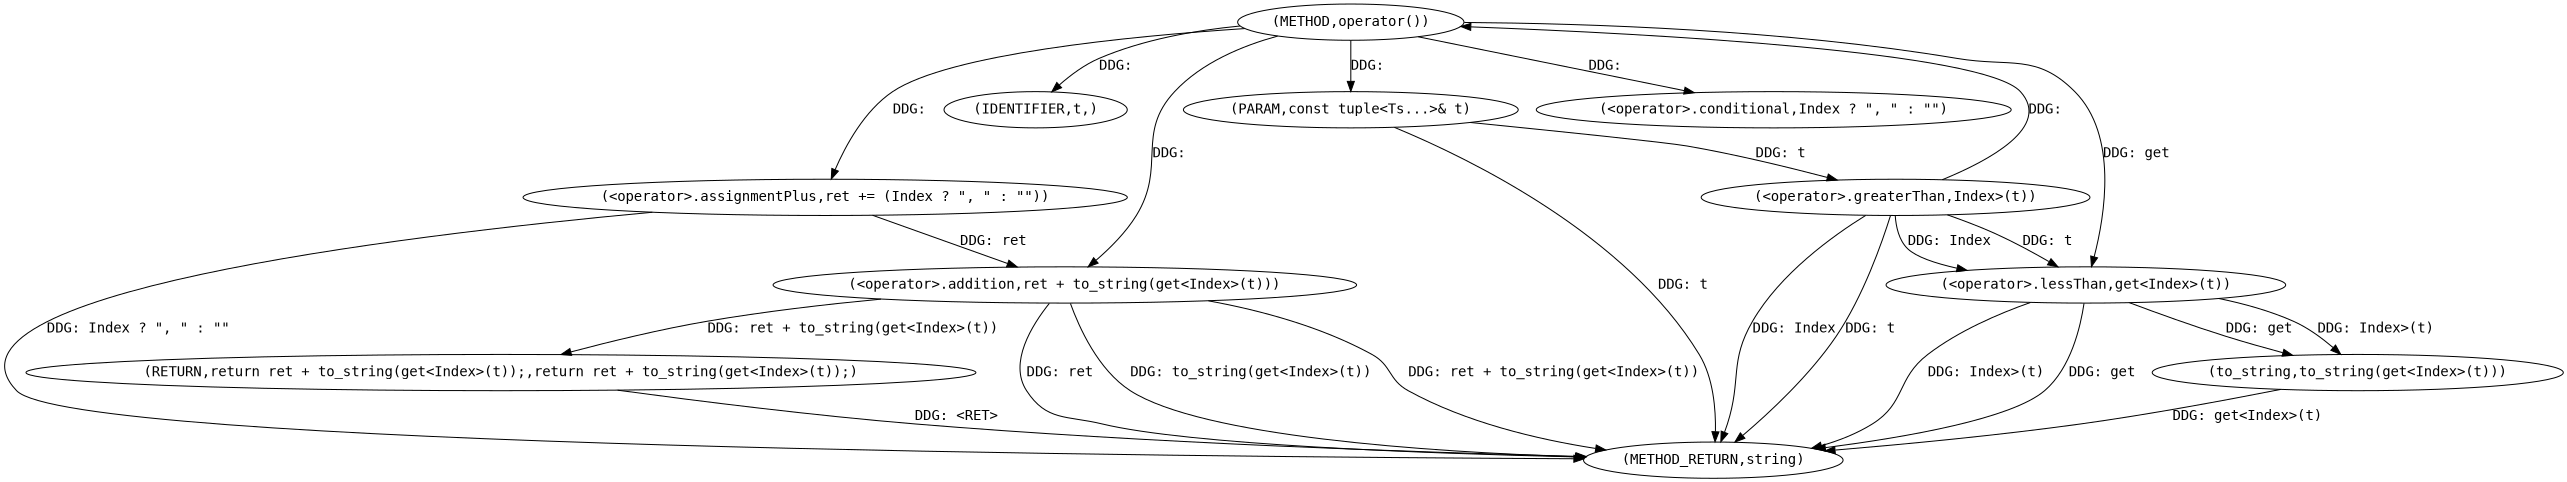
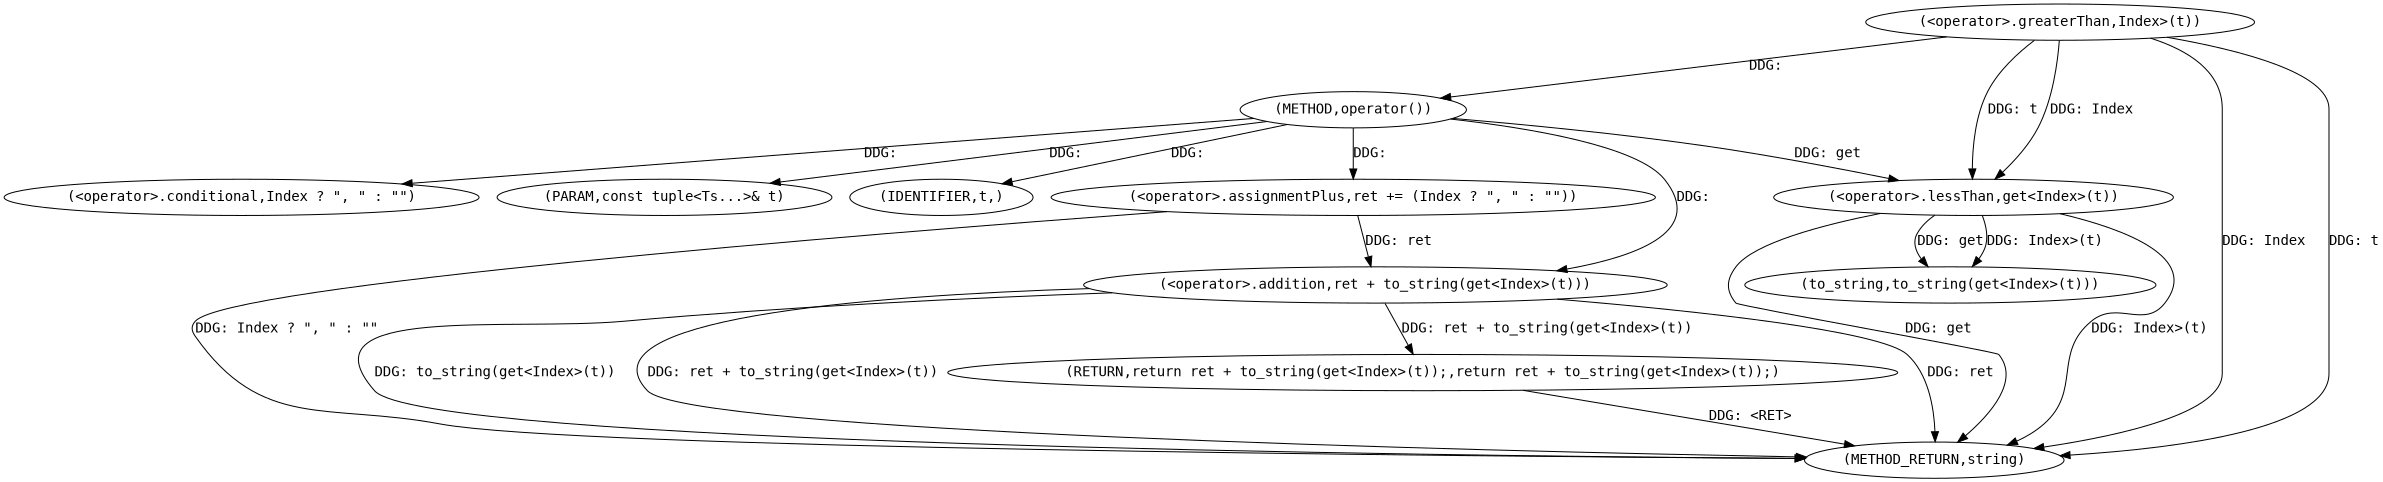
edge "(PARAM,const tuple<Ts...>& t)" -> "(<operator>.greaterThan,Index>(t))": removed, label "DDG: t"
edge "(PARAM,const tuple<Ts...>& t)" -> "(METHOD_RETURN,string)": removed, label "DDG: t"
edge "(to_string,to_string(get<Index>(t)))" -> "(METHOD_RETURN,string)": removed, label "DDG: get<Index>(t)"
